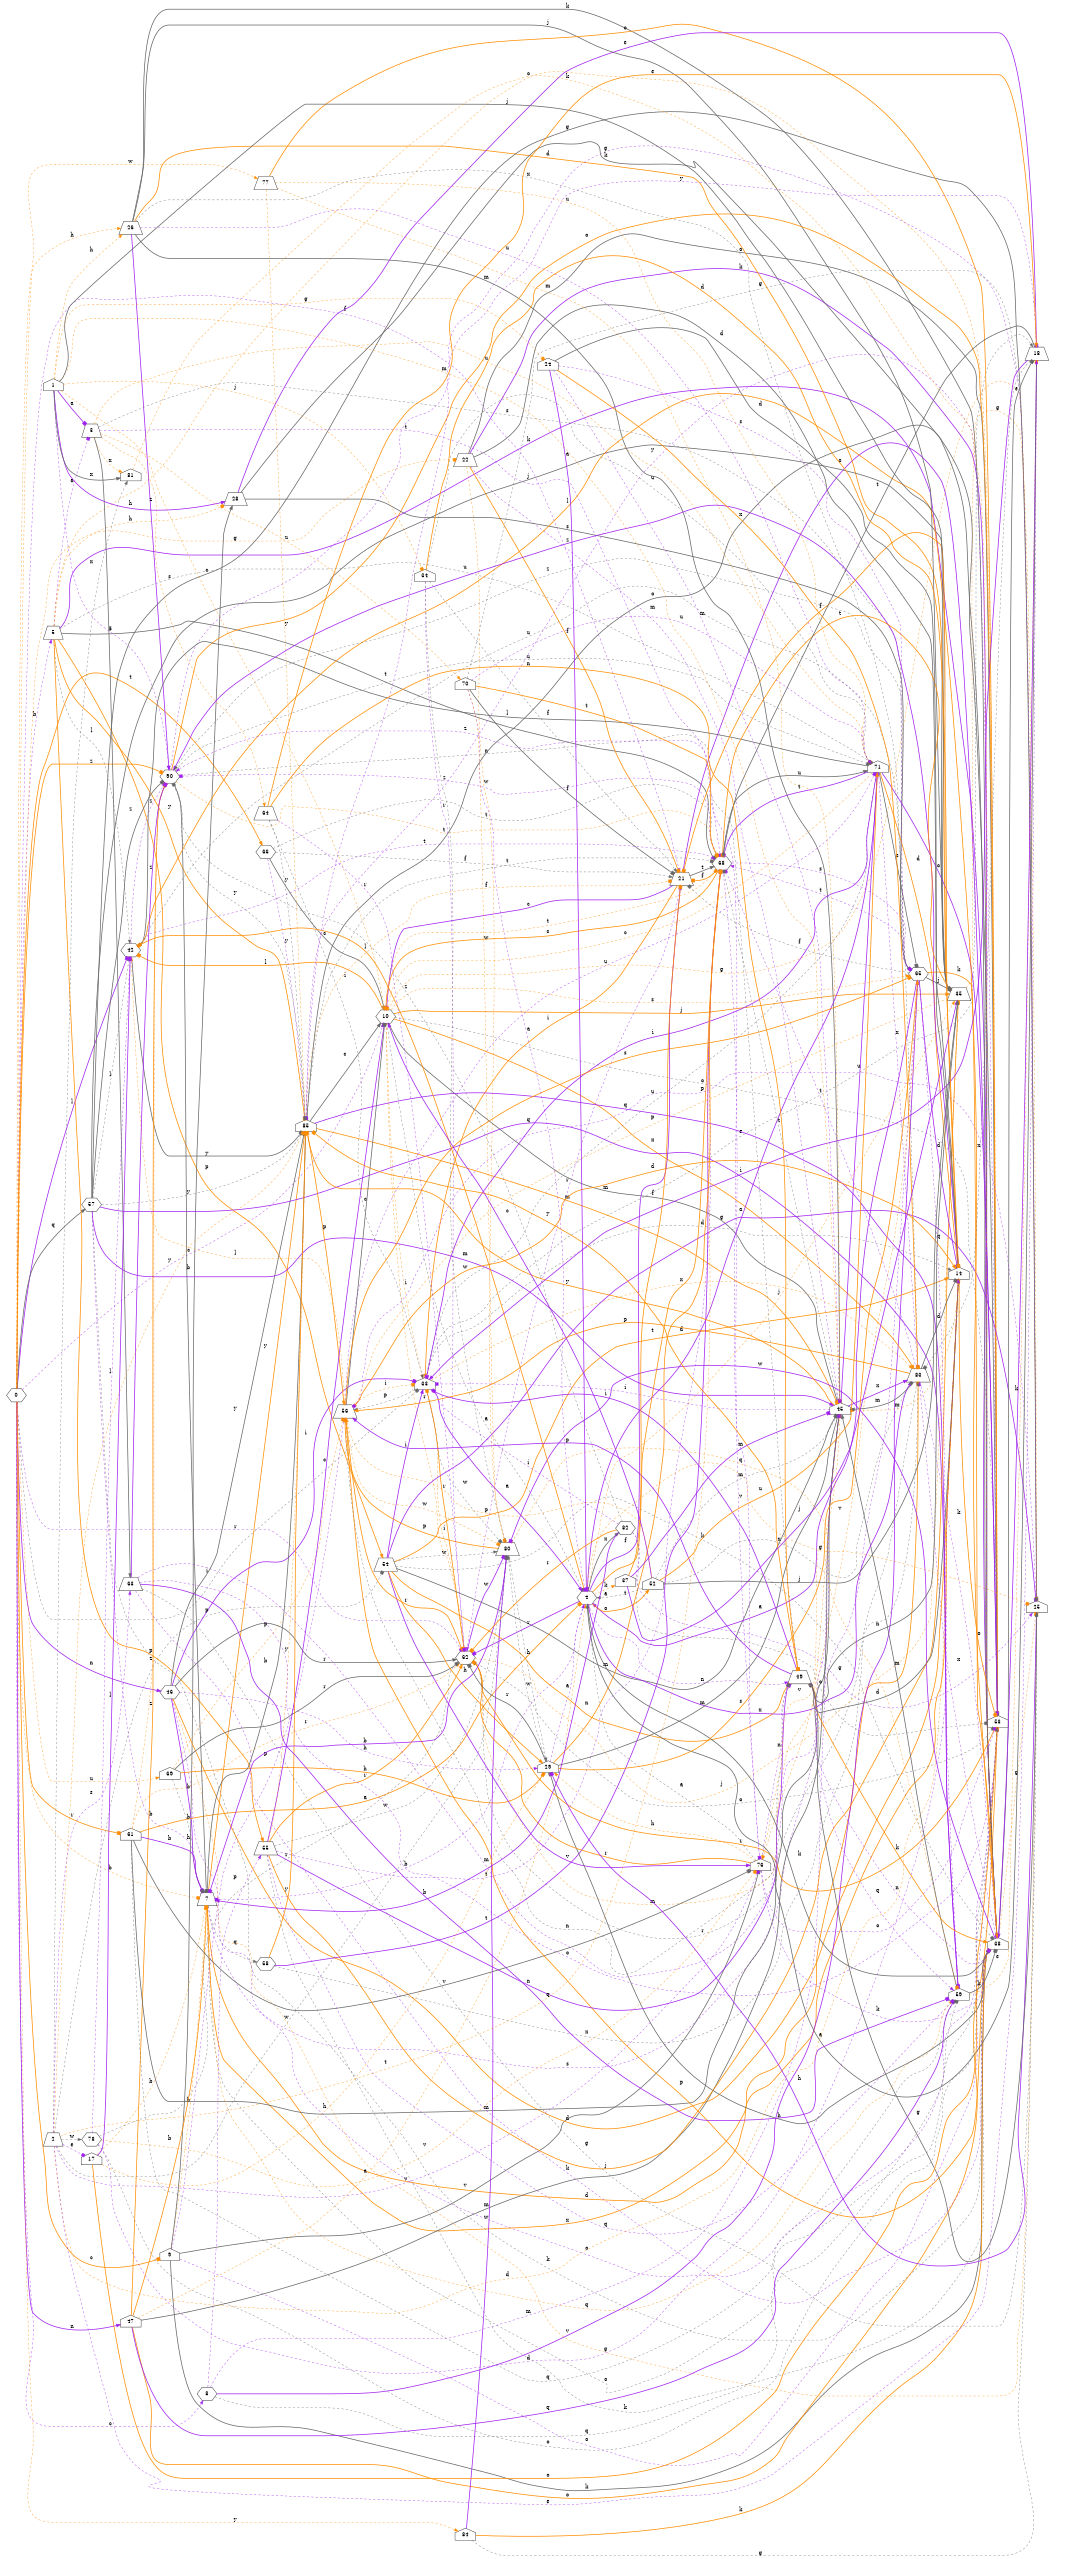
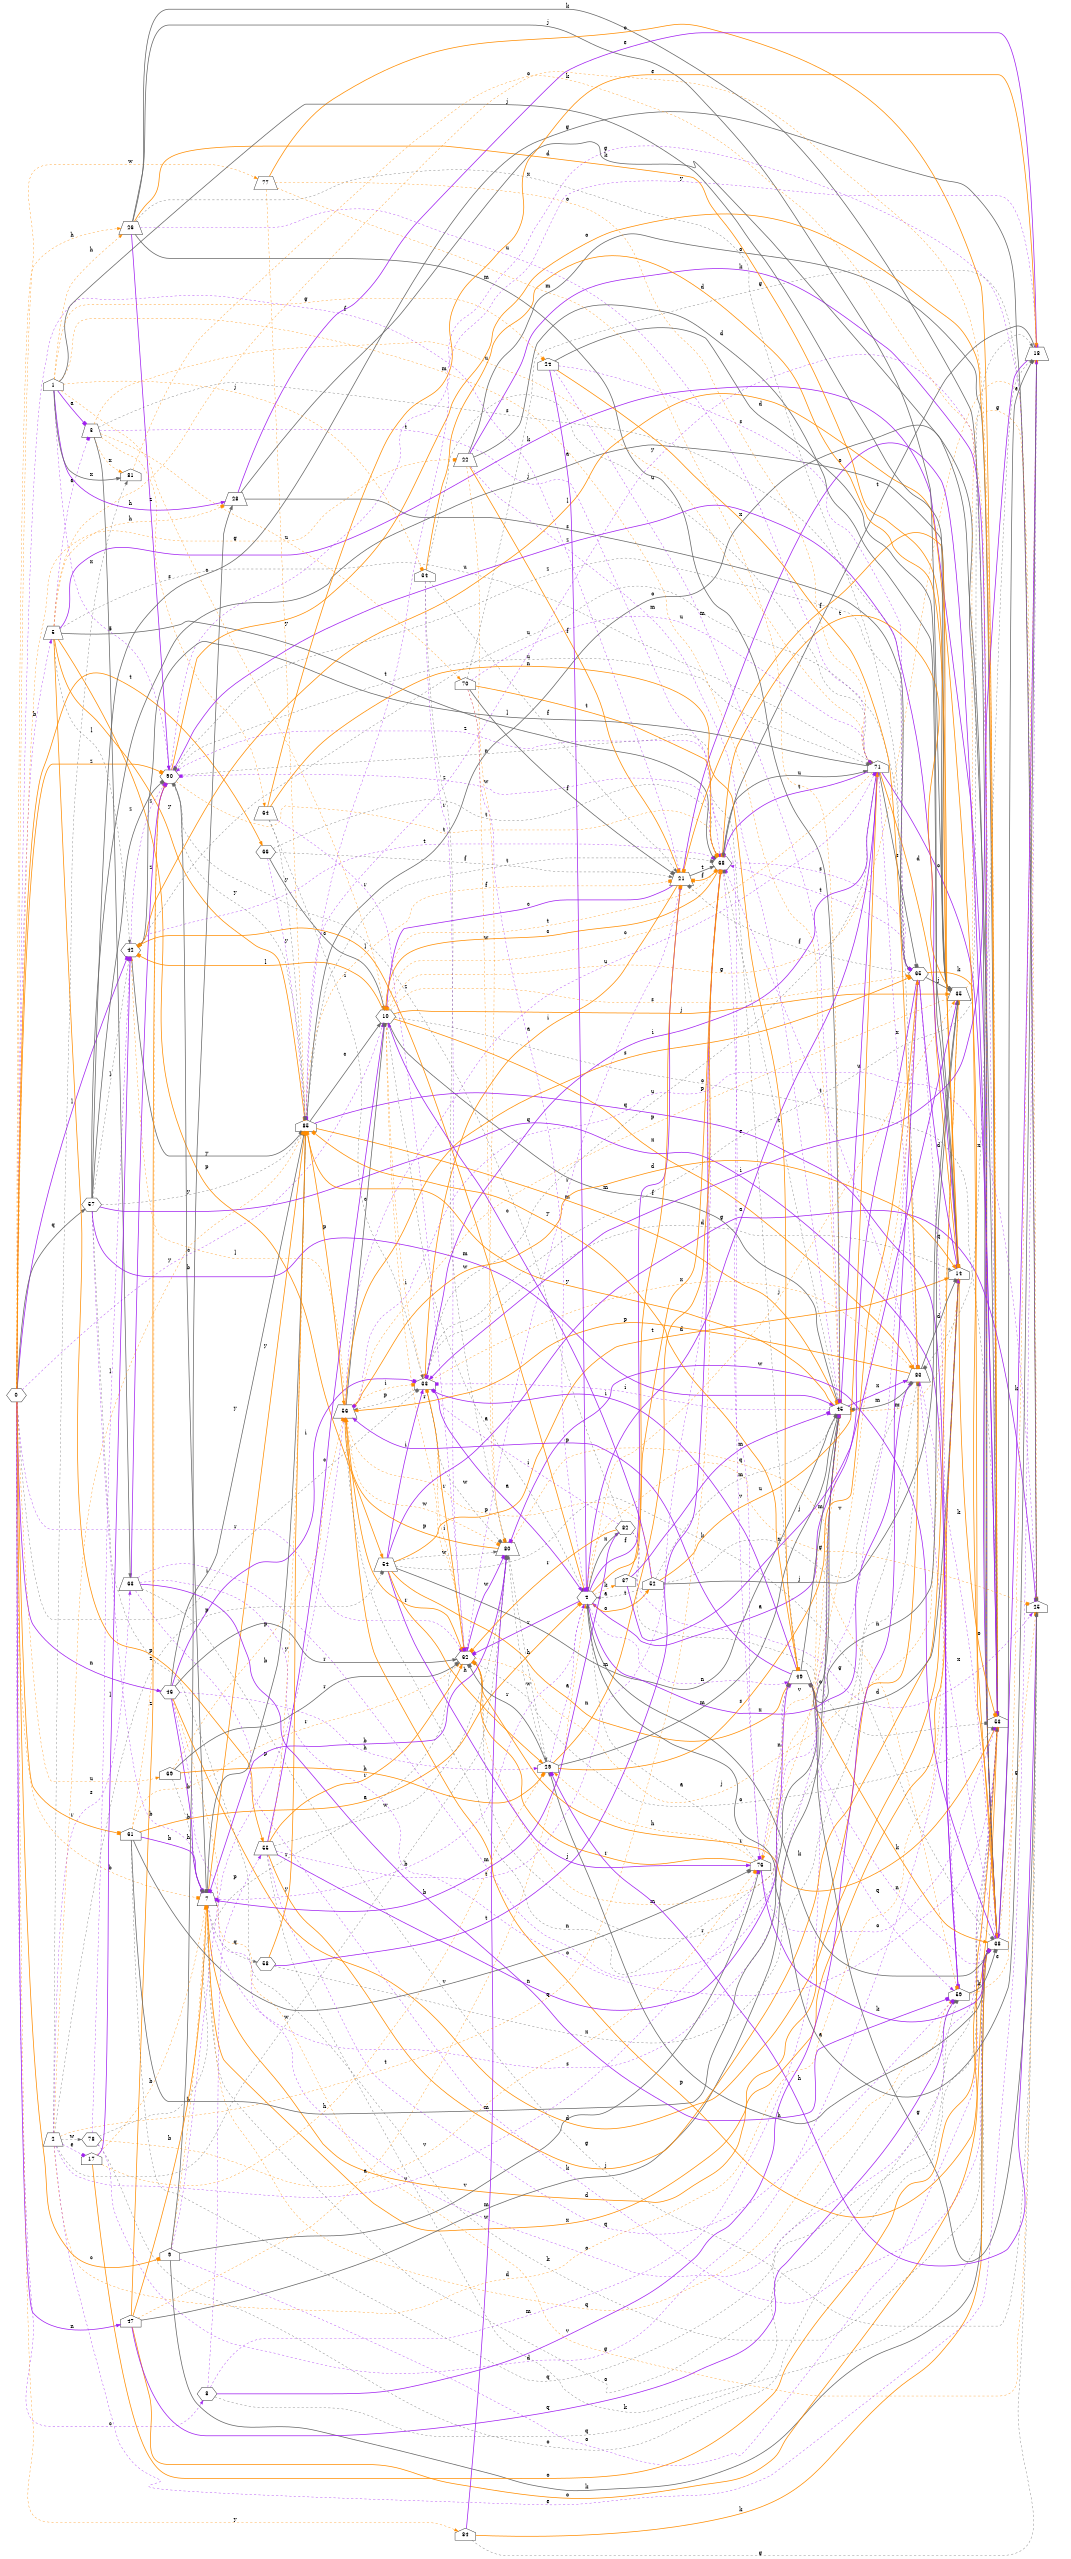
edge "77" -> "71": label "u" -> "o"
edge "65" -> "90": arrowhead normal -> box
edge "59" -> "45": now "49" -> "45"
edge "54" -> "76": label "v" -> "j"
edge "76" -> "38": style dashed -> bold
